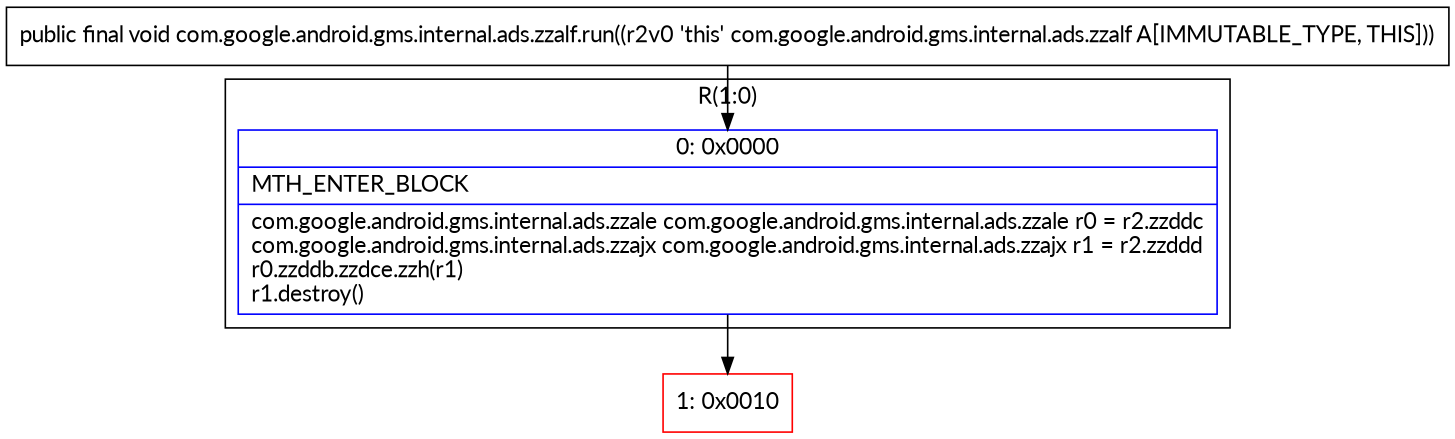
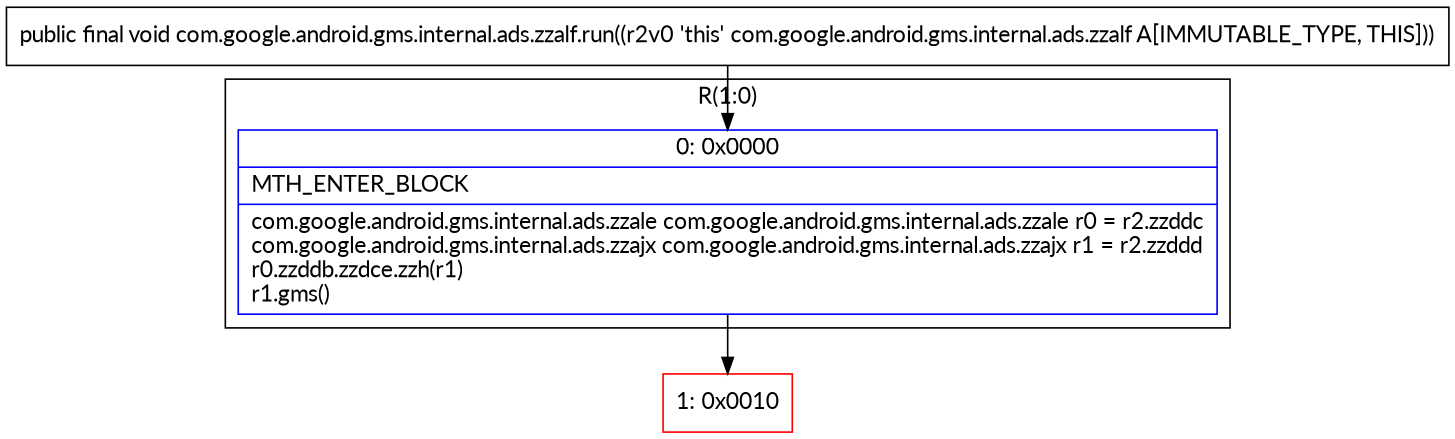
node "0: 0x0000": text "r1.destroy()" -> "r1.gms()"
